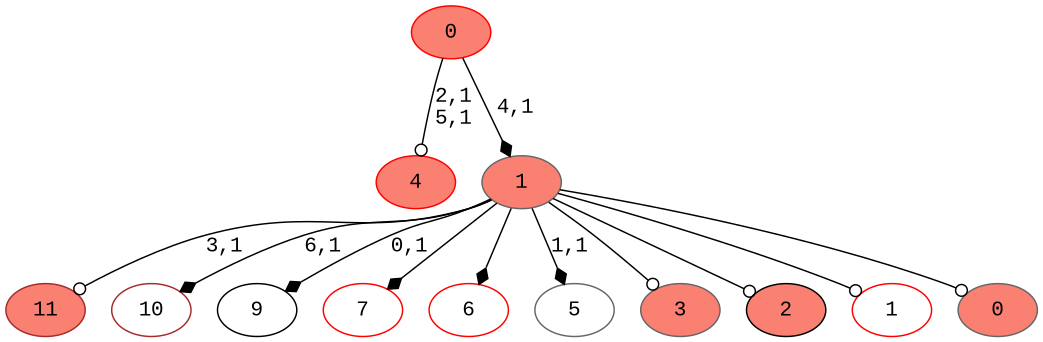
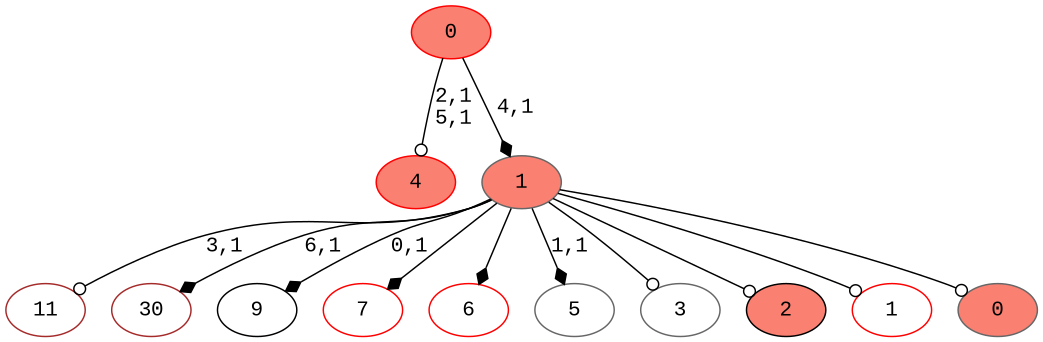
node "11": fillcolor salmon -> white
node "10": label "10" -> "30"
node "3": fillcolor salmon -> white
